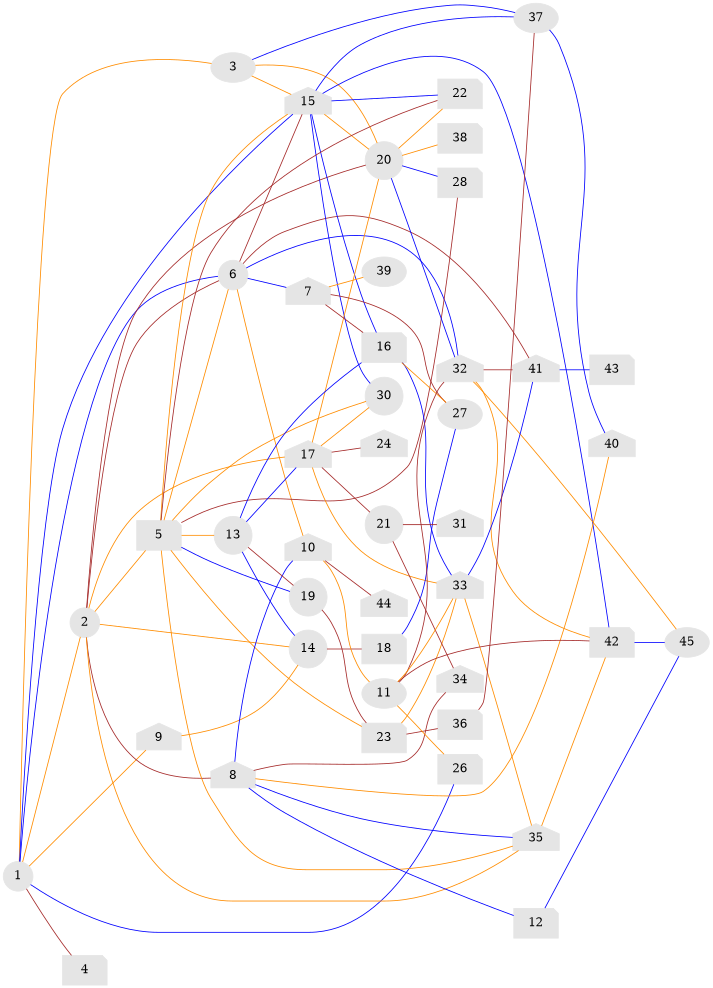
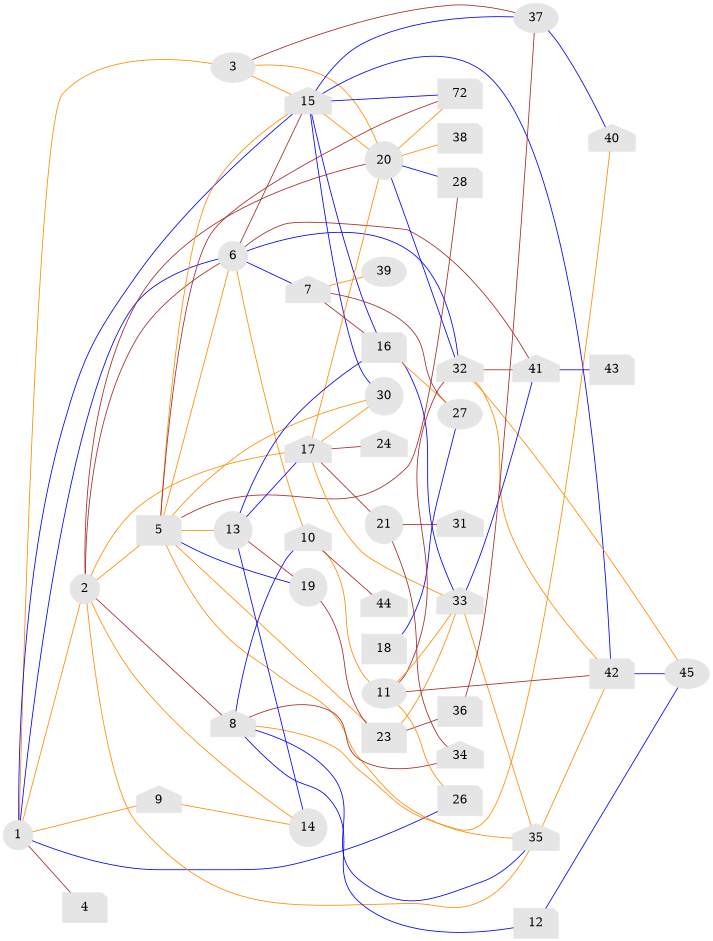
edge "37" -- "3": color blue -> brown
node "22": label "22" -> "72"
edge "14" -- "18": removed
